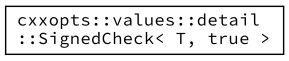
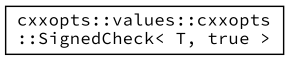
node "cxxopts::values::detail ::SignedCheck< T, true >": label "cxxopts::values::detail ::SignedCheck< T, true >" -> "cxxopts::values::cxxopts ::SignedCheck< T, true >"
